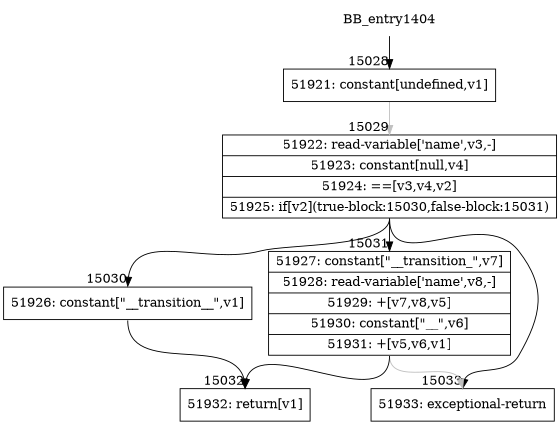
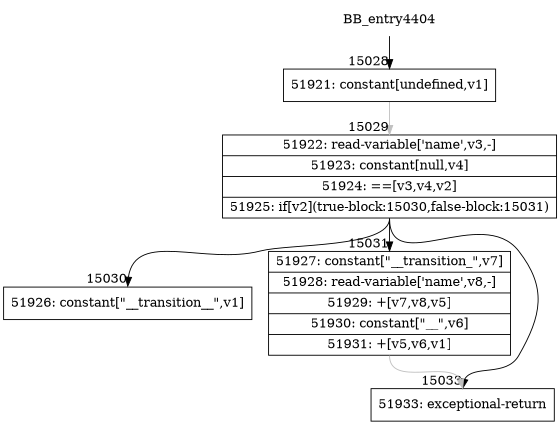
node "BB_entry1404": label "BB_entry1404" -> "BB_entry4404"
node "51932: return[v1]": removed
